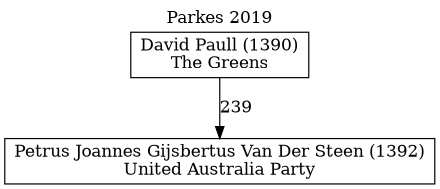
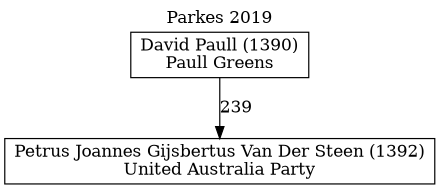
node "David Paull (1390) The Greens": label "David Paull (1390) The Greens" -> "David Paull (1390) Paull Greens"
